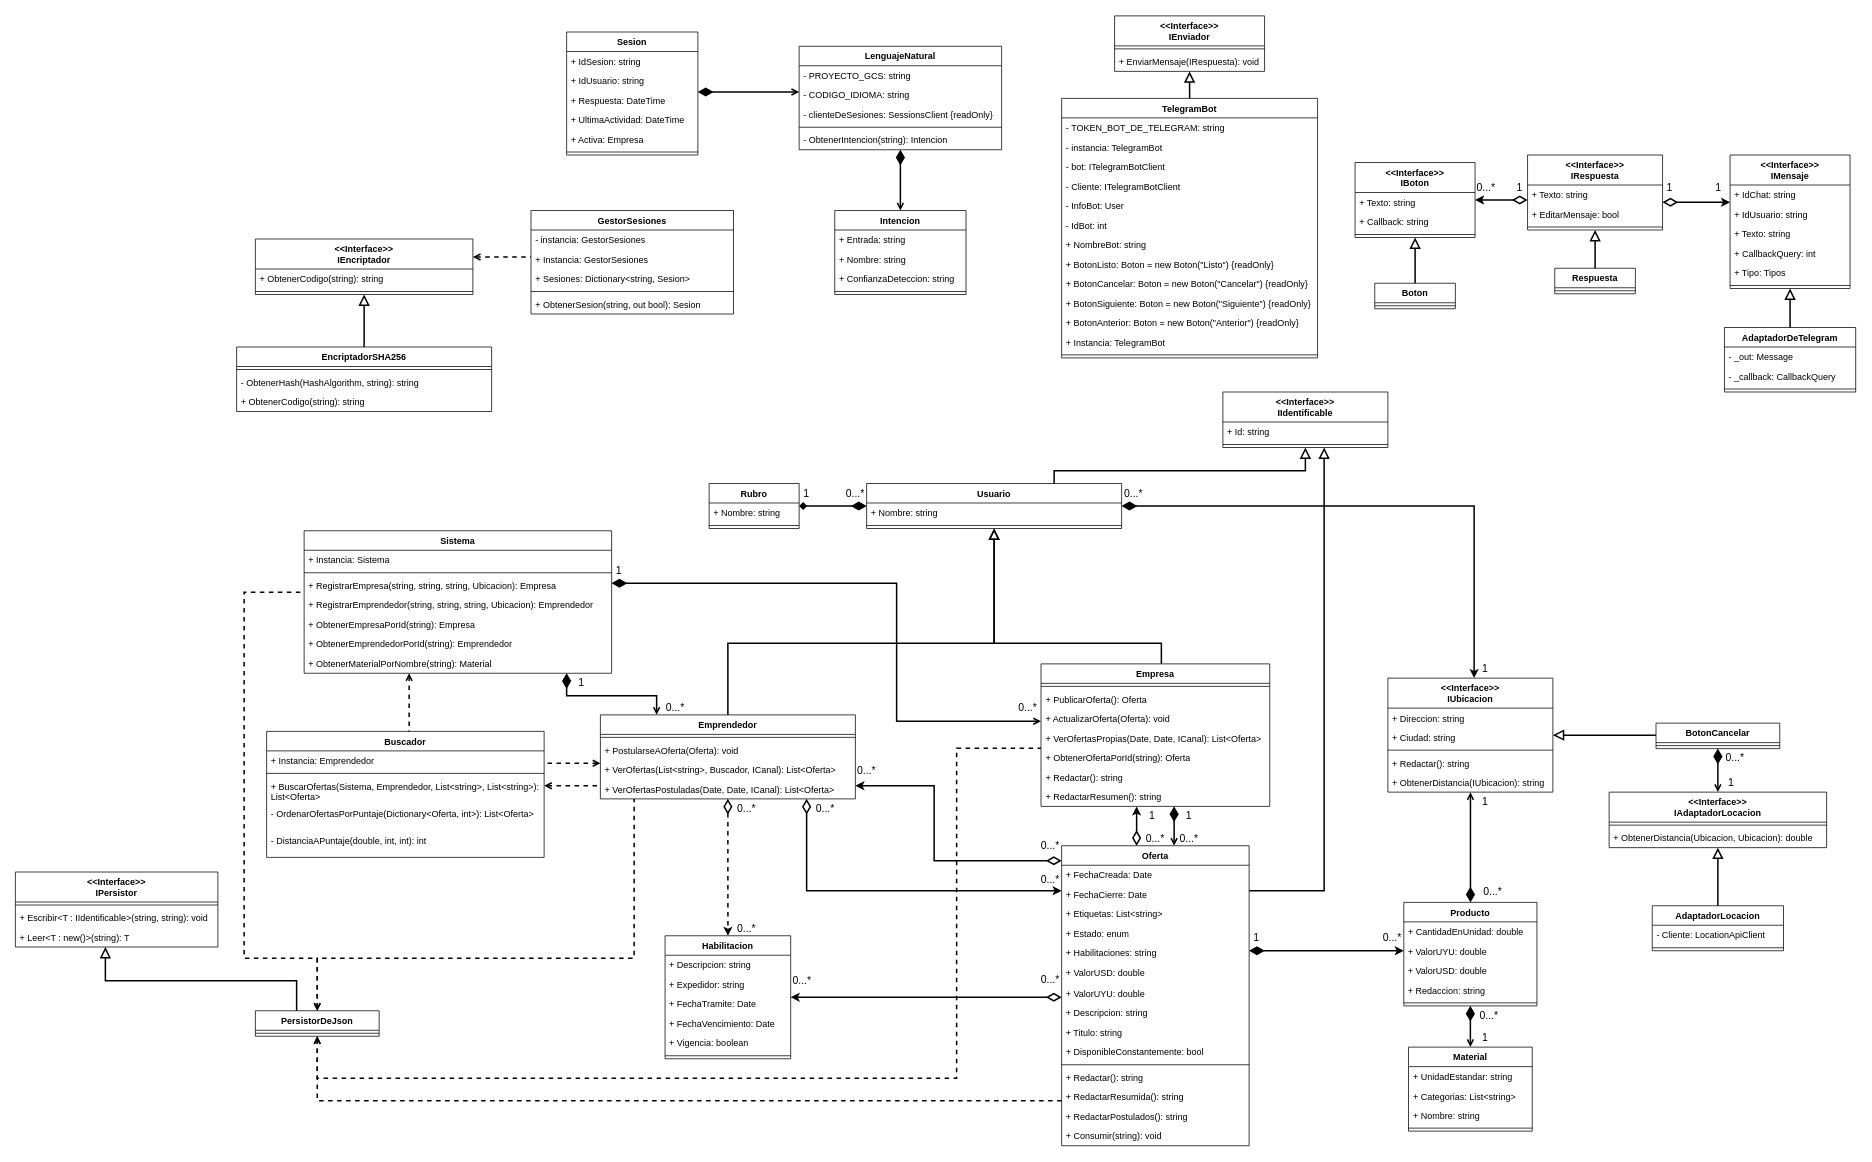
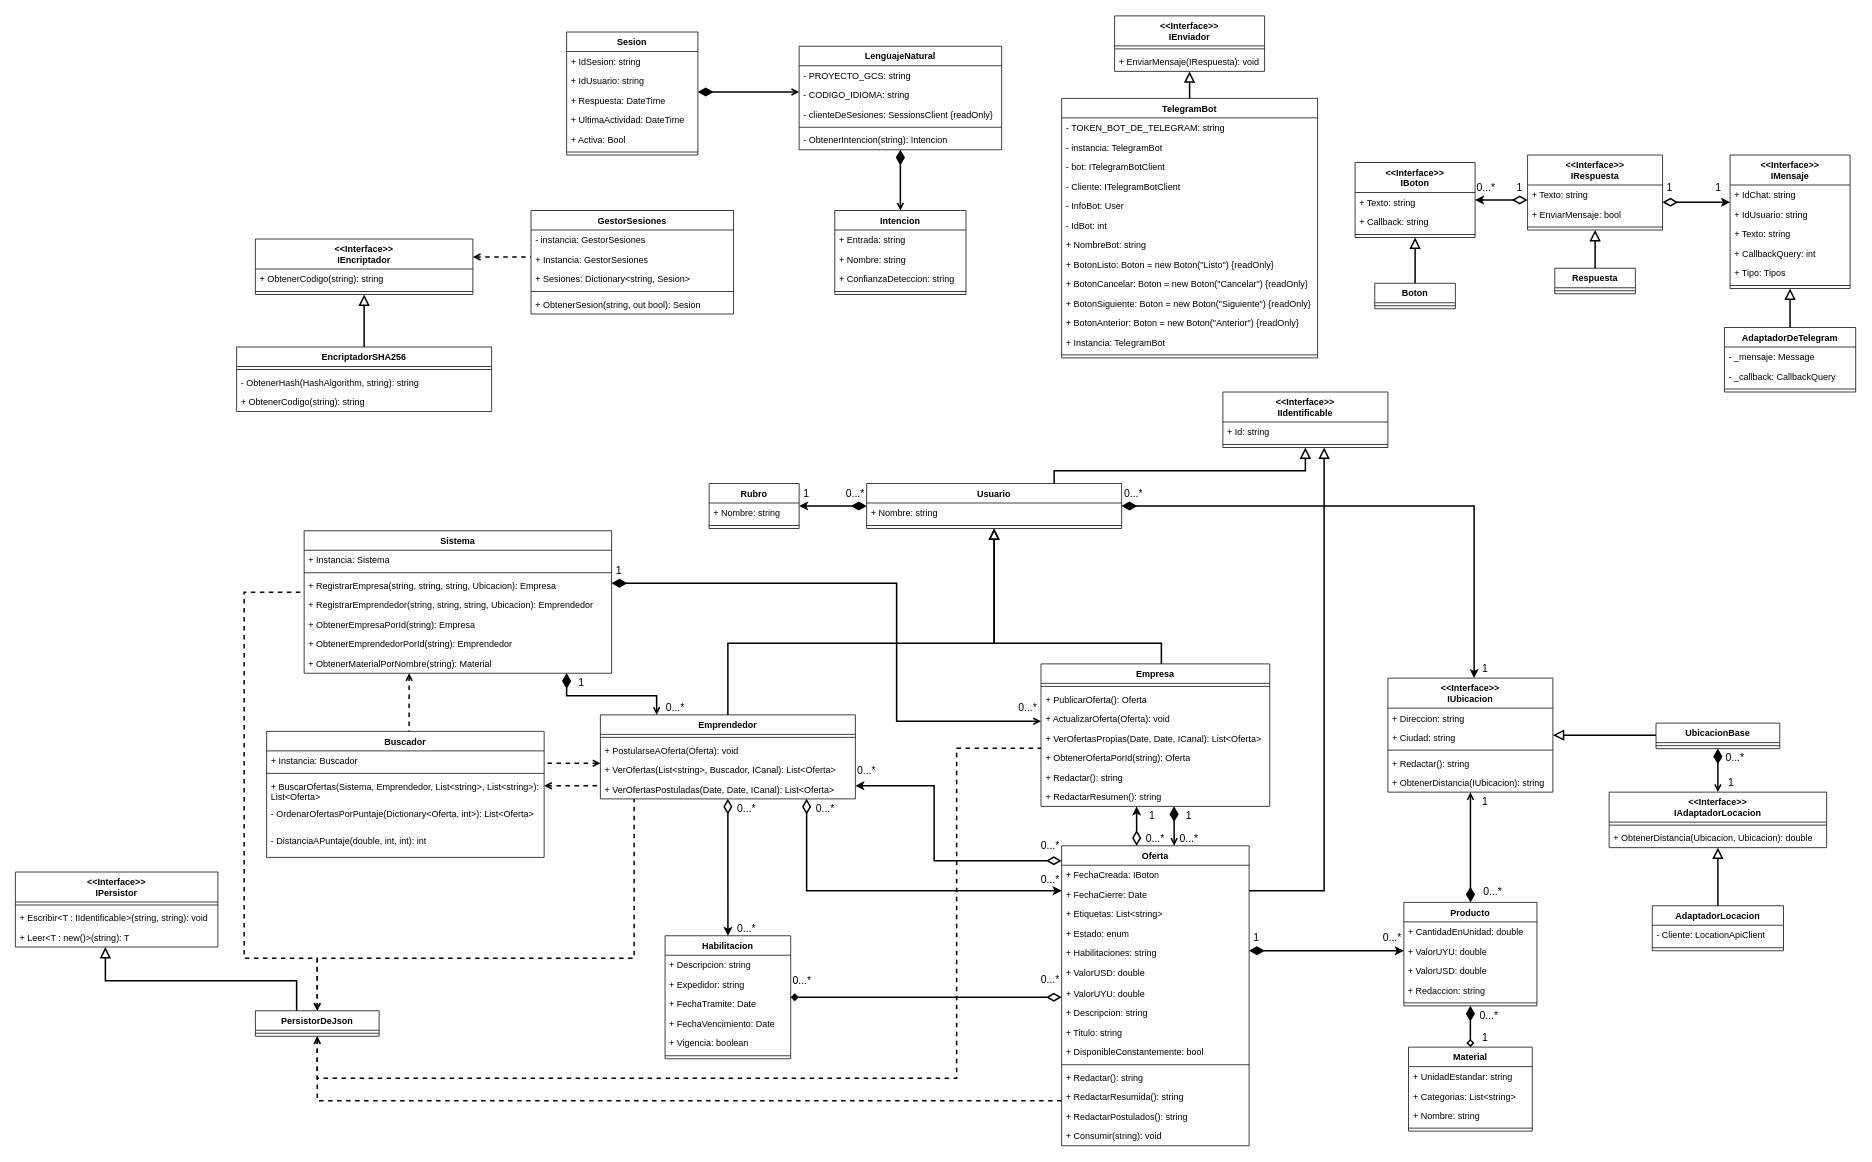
node "+ Activa: Empresa": label "+ Activa: Empresa" -> "+ Activa: Bool"
node "+ EditarMensaje: bool": label "+ EditarMensaje: bool" -> "+ EnviarMensaje: bool"
node "- _out: Message": label "- _out: Message" -> "- _mensaje: Message"
edge "Rubro" -- "Usuario": arrowhead diamond -> classic
node "BotonCancelar": label "BotonCancelar" -> "UbicacionBase"
node "+ Instancia: Emprendedor": label "+ Instancia: Emprendedor" -> "+ Instancia: Buscador"
edge "Emprendedor" -- "Habilitacion": style dashed -> solid
node "+ FechaCreada: Date": label "+ FechaCreada: Date" -> "+ FechaCreada: IBoton"
edge "Oferta" -- "Habilitacion": arrowhead classic -> diamond
edge "Producto" -- "Material": arrowhead open -> diamond
